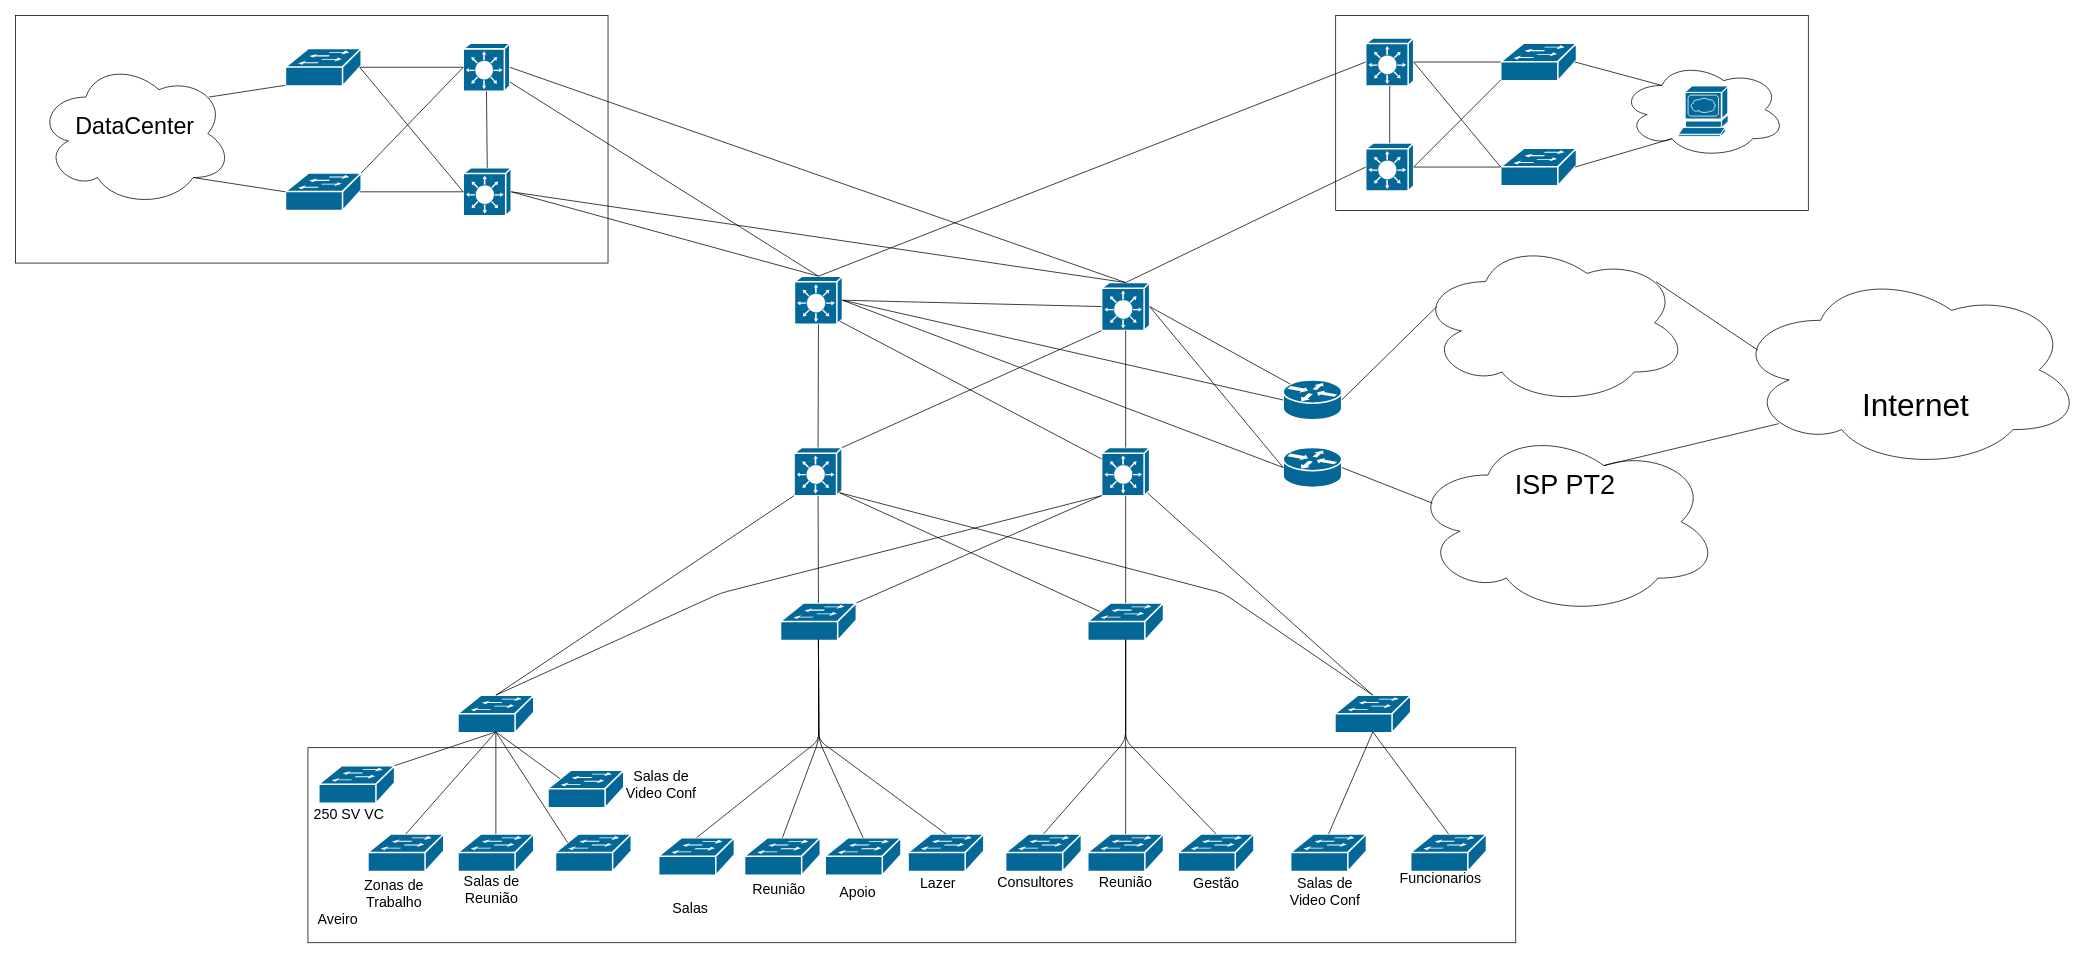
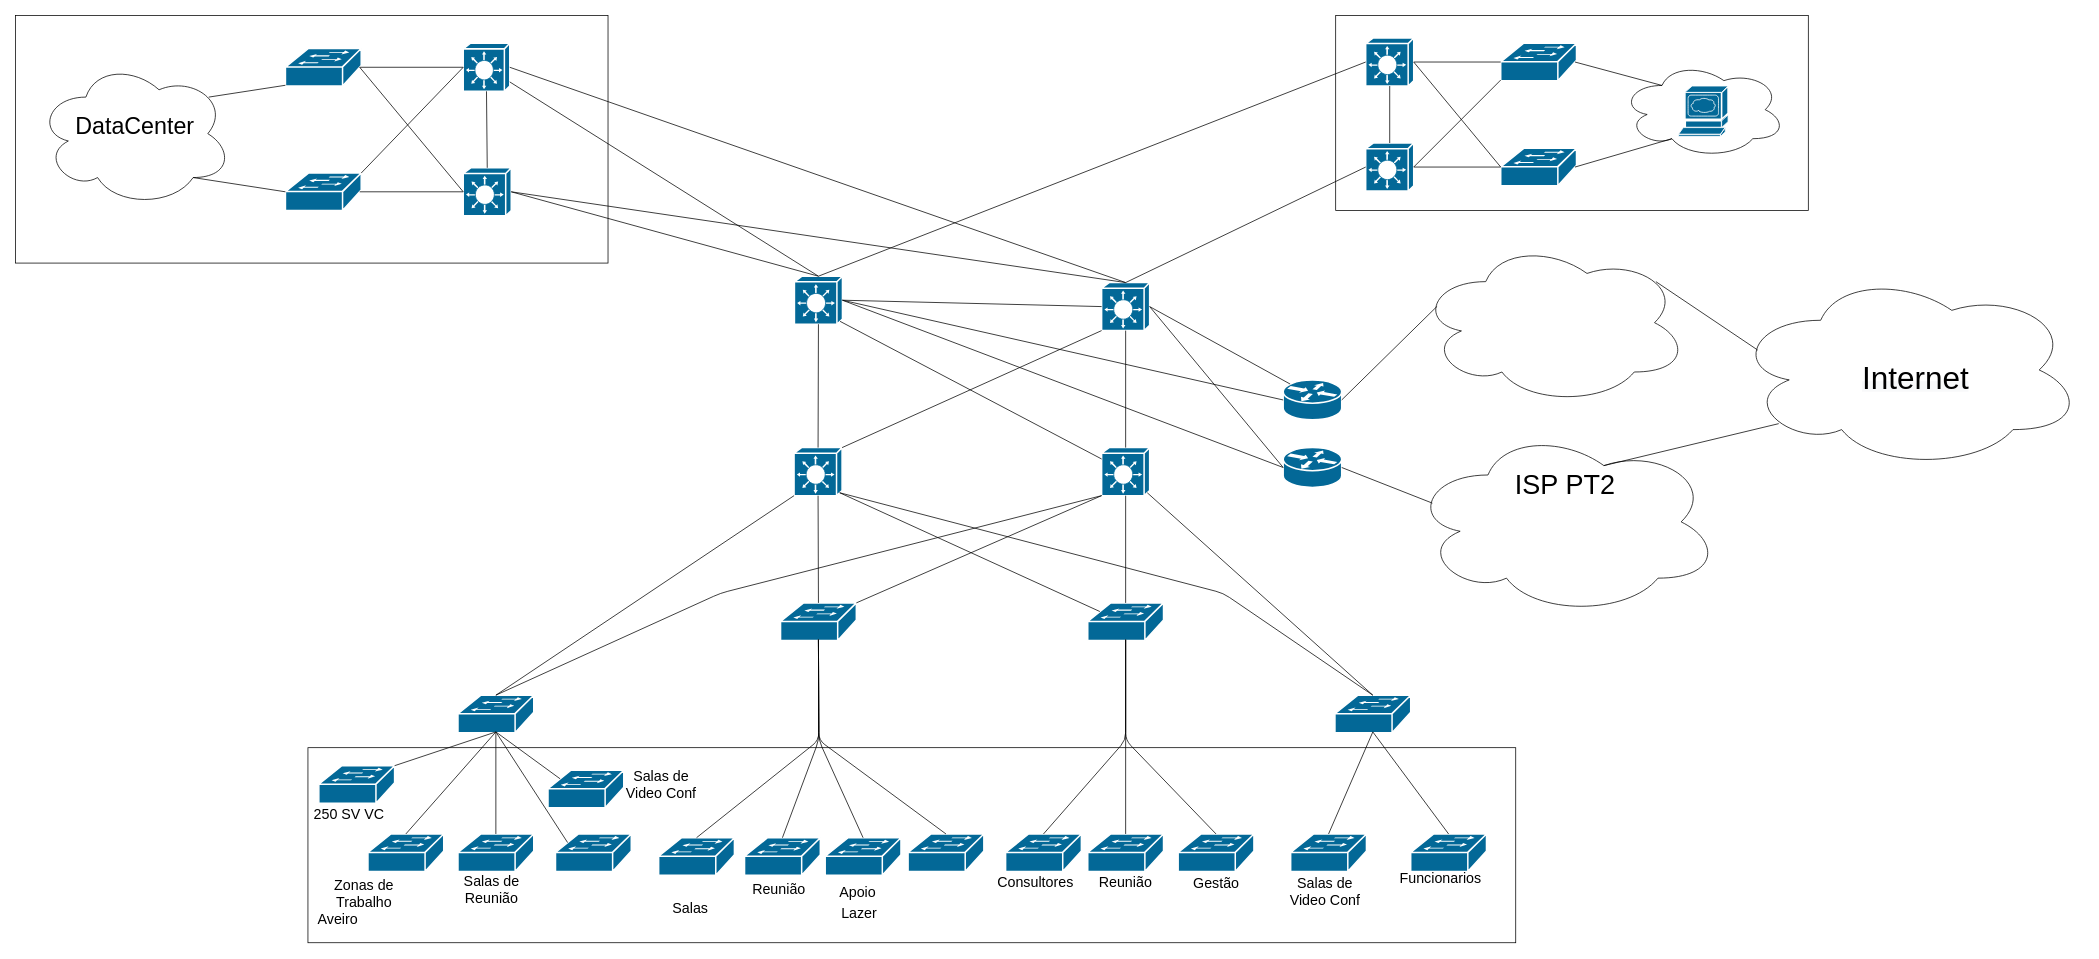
node "Internet": moved (1917, 396) -> (1917, 370)
node "Lazer": moved (938, 884) -> (859, 914)
node "Zonas de Trabalho": moved (394, 893) -> (364, 893)
